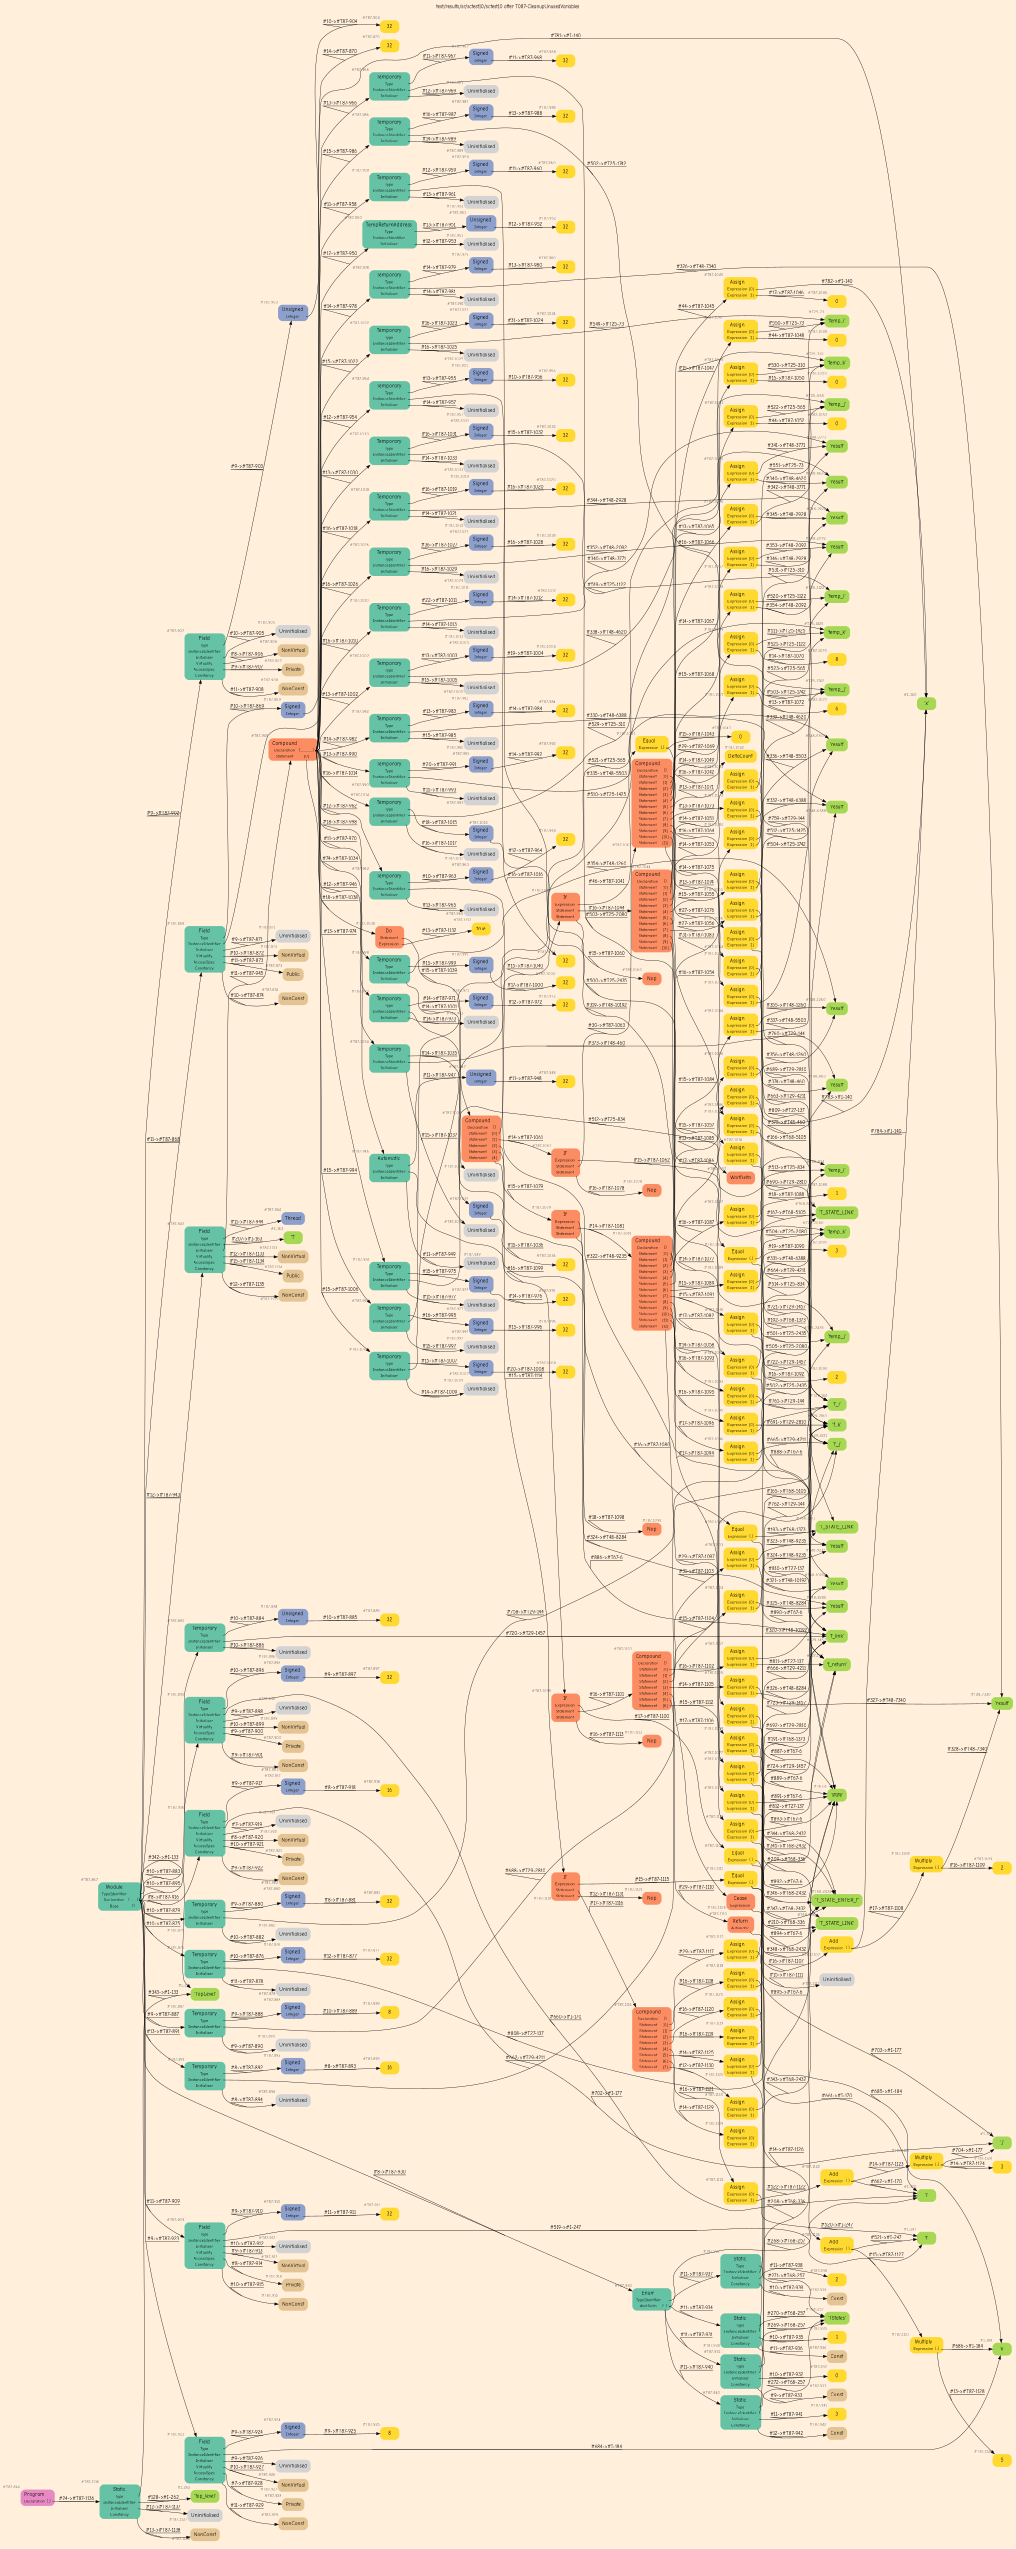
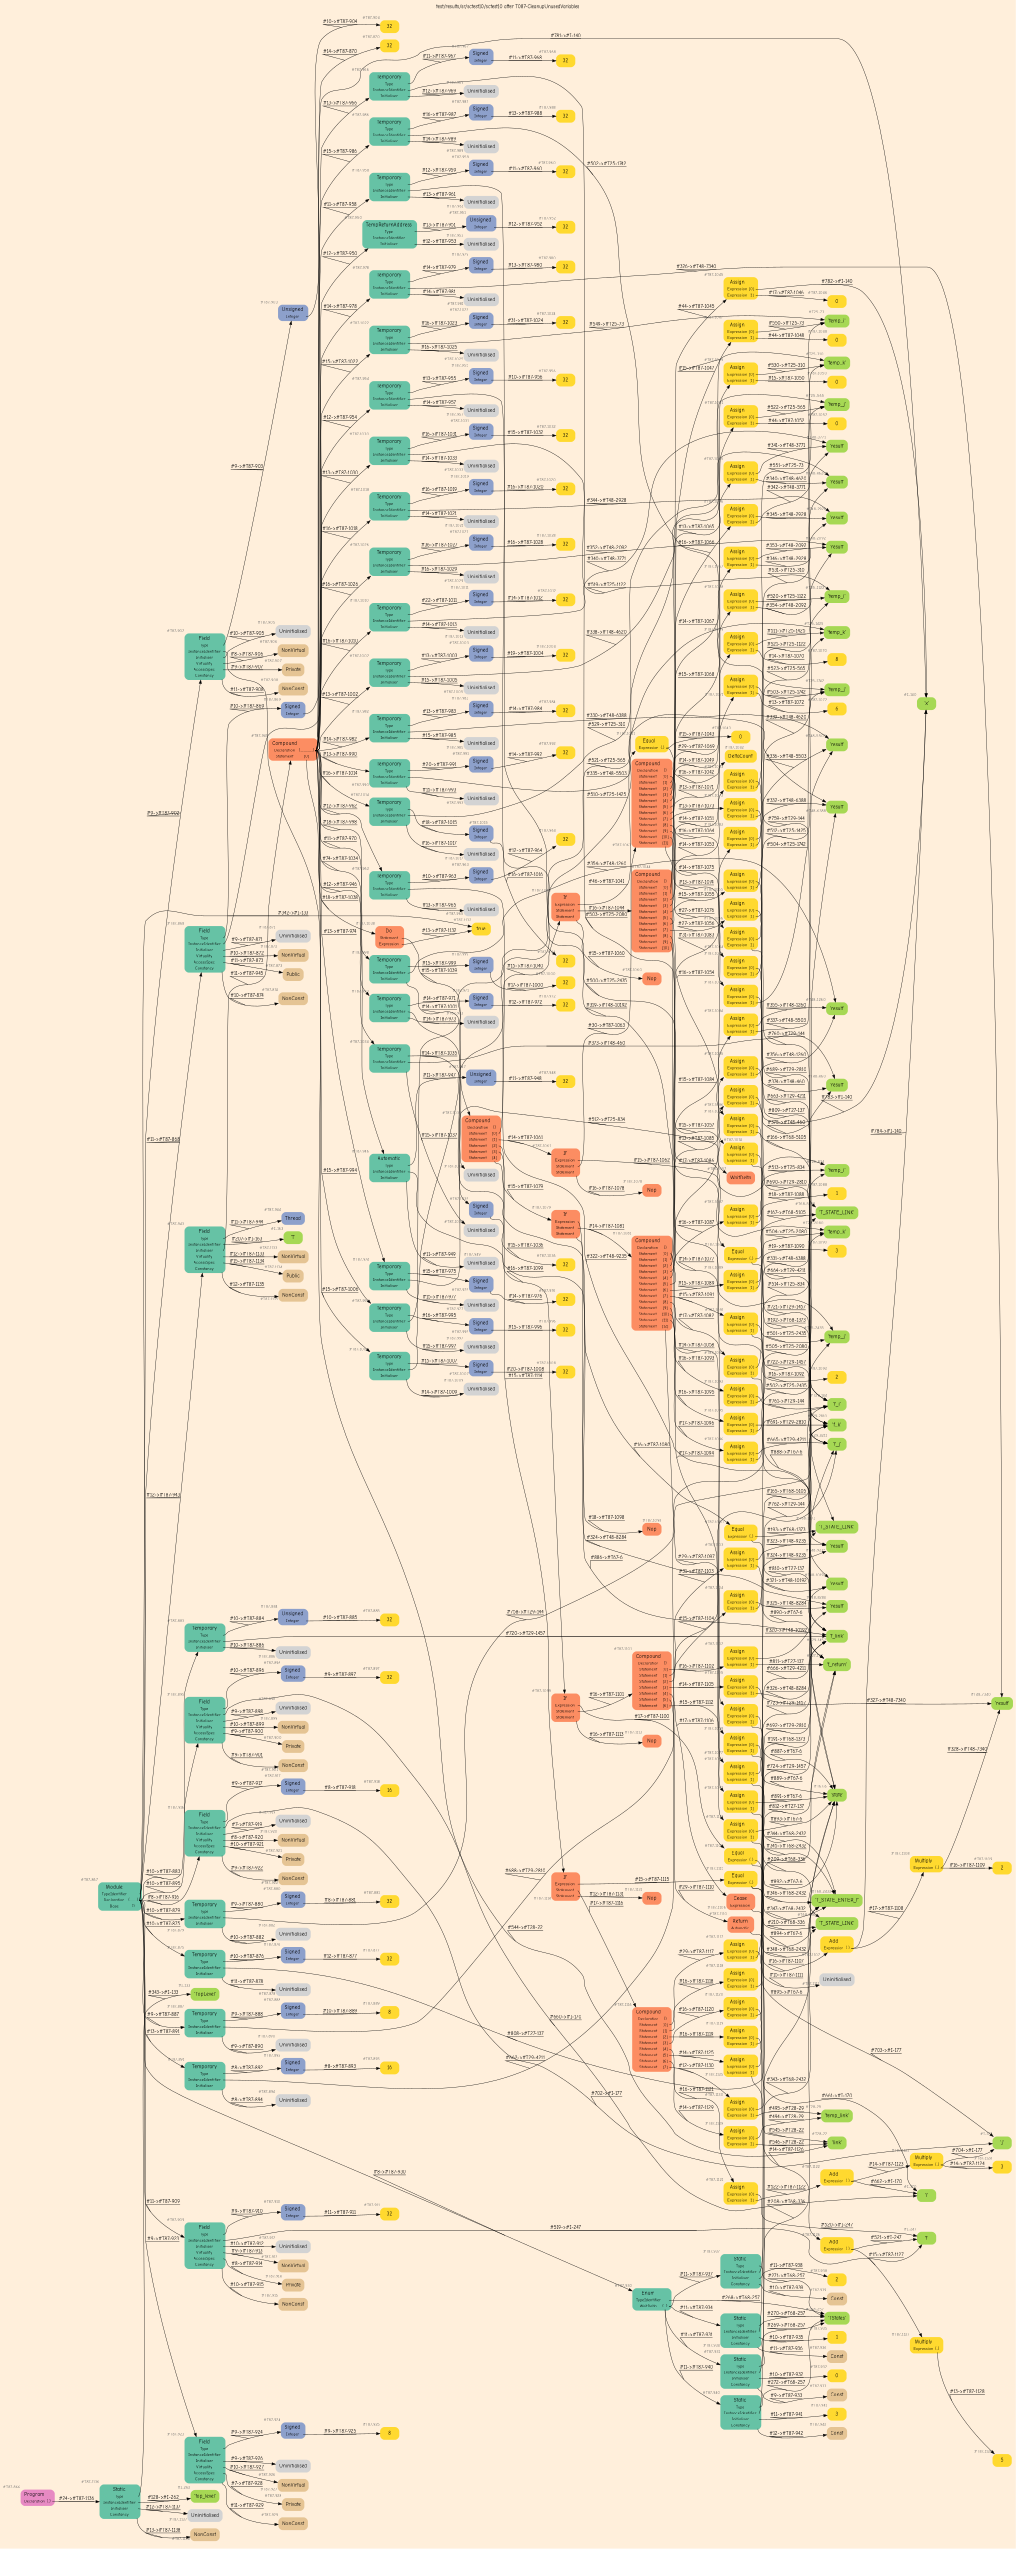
edge "Module" -> "'TopLevel'": now "Module" -> "true"
node "'temp_link'": added
node "'link'": added
edge "Enum" -> "'i'": now "Enum" -> "'TStates'"
node "'k'": removed
